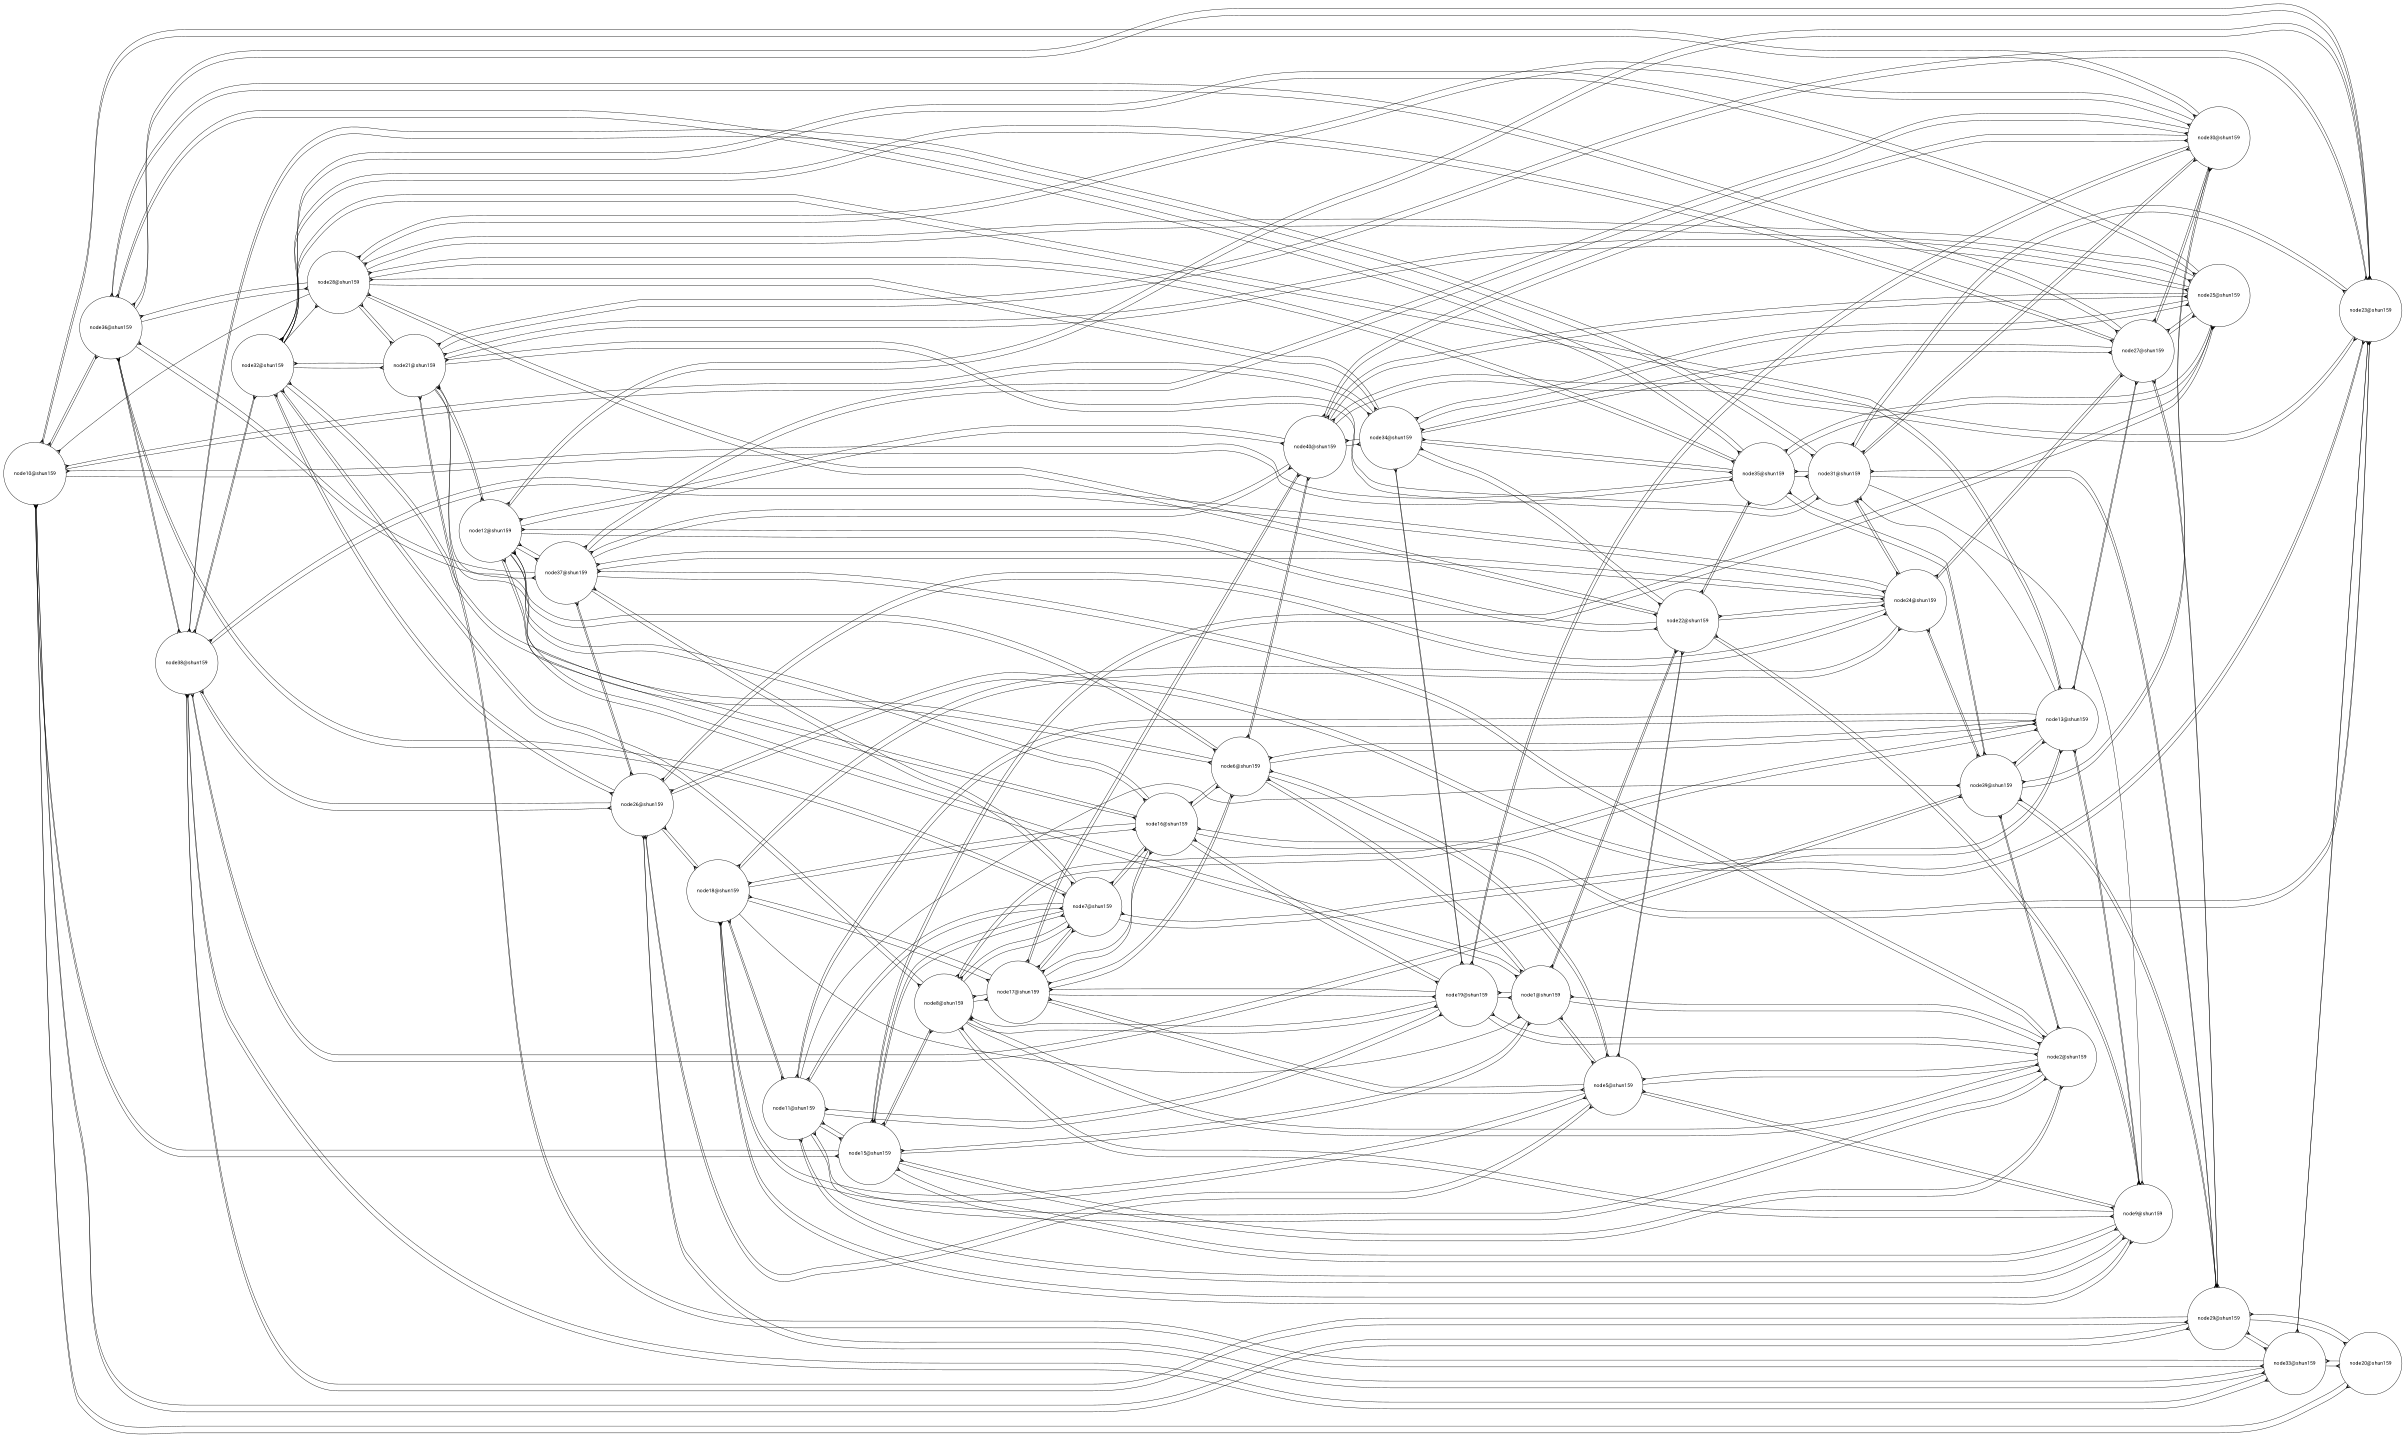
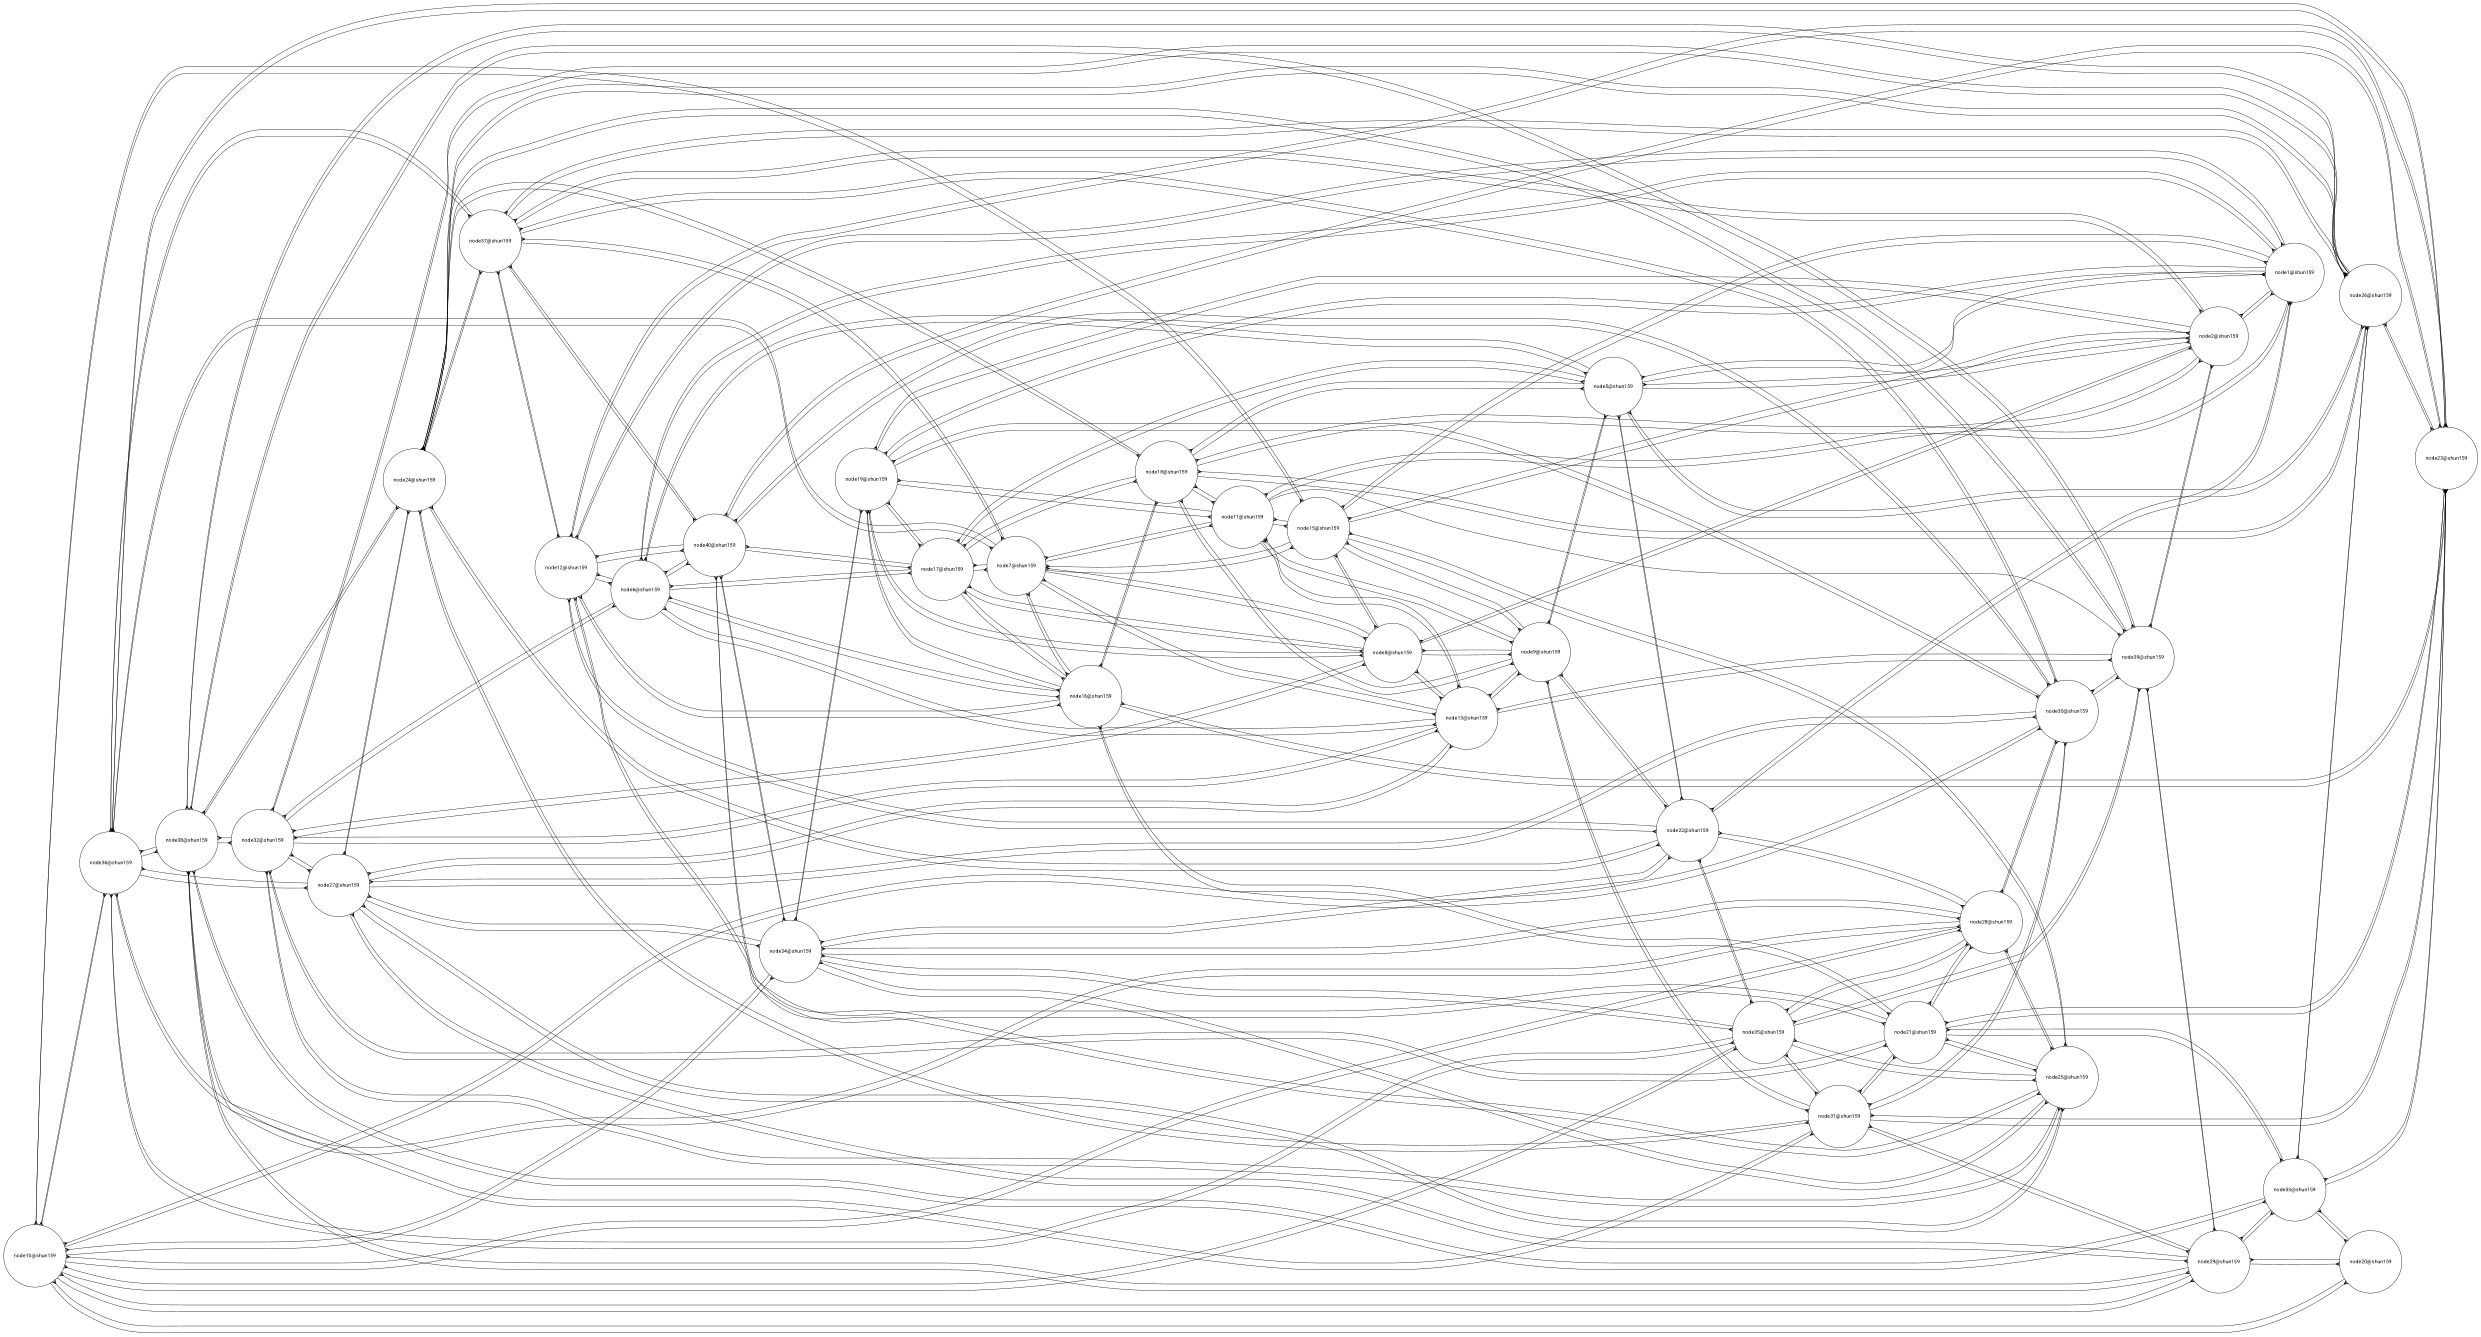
edge "node32@shun159" -> "node28@shun159": now "node10@shun159" -> "node28@shun159"
edge "node1@shun159" -> "node18@shun159": added
edge "node13@shun159" -> "node31@shun159": now "node9@shun159" -> "node31@shun159"
